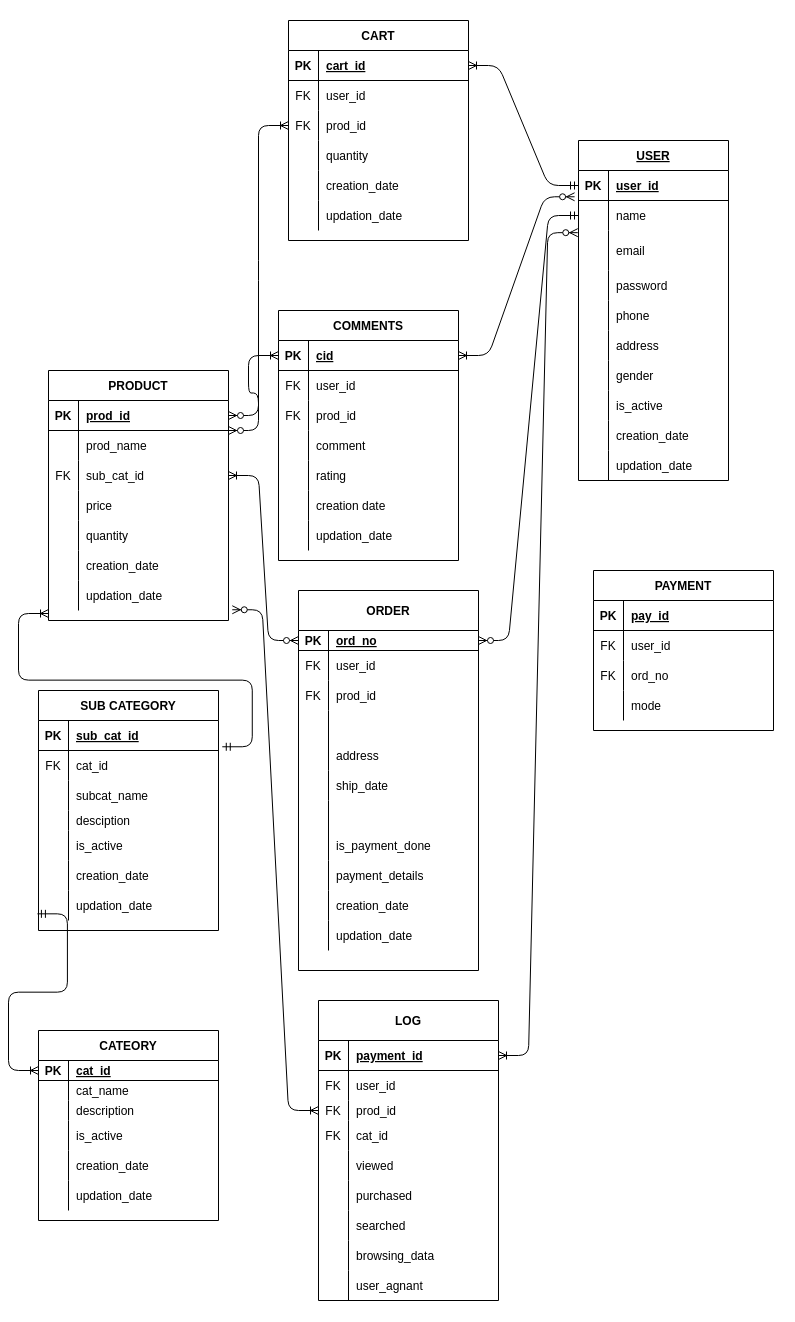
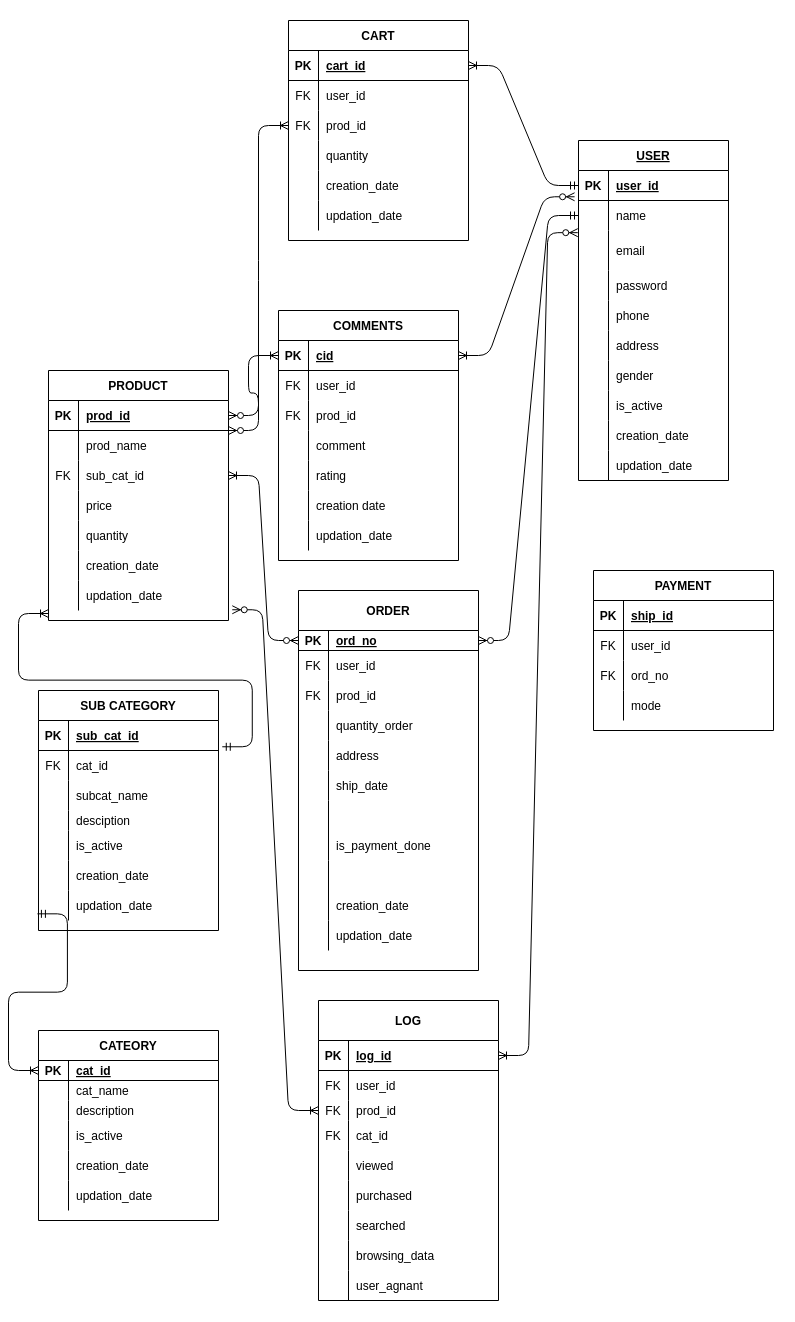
node "pay_id": label "pay_id" -> "ship_id"
node "quantity_order": added
node "payment_details": removed
node "payment_id": label "payment_id" -> "log_id"
